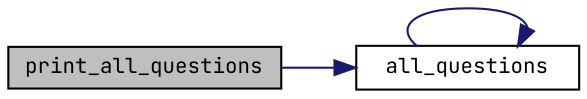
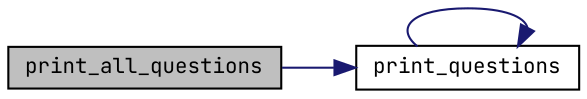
node "all_questions": label "all_questions" -> "print_questions"
